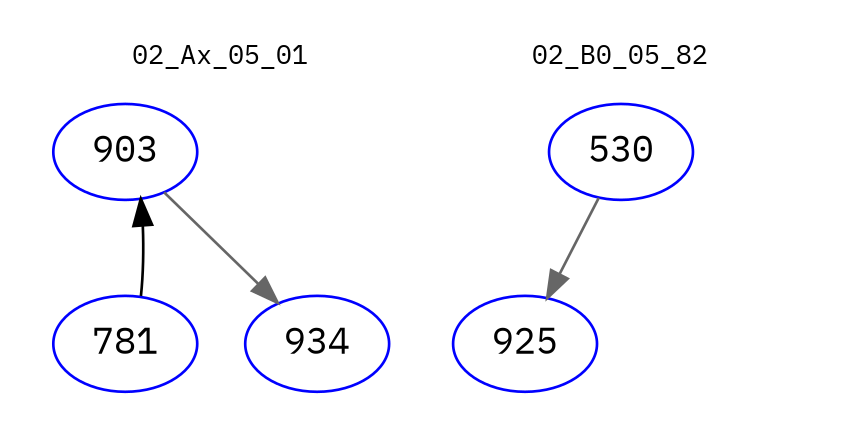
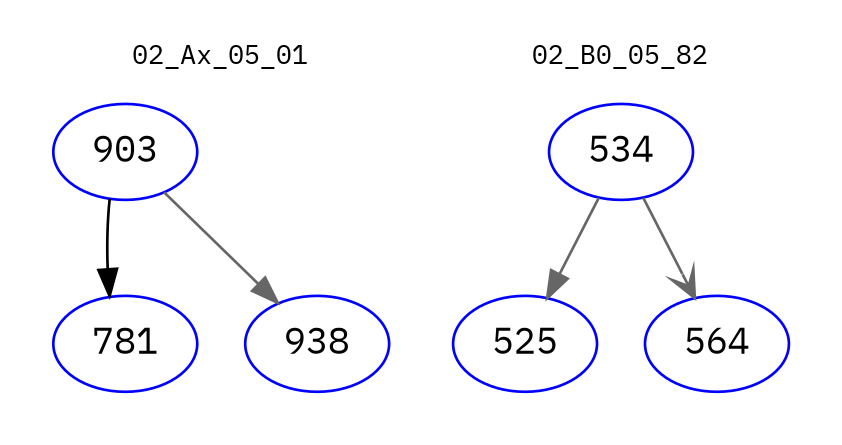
node "530": label "530" -> "534"
edge "781" -> "903": reversed
node "934": label "934" -> "938"
node "925": label "925" -> "525"
node "564": added
